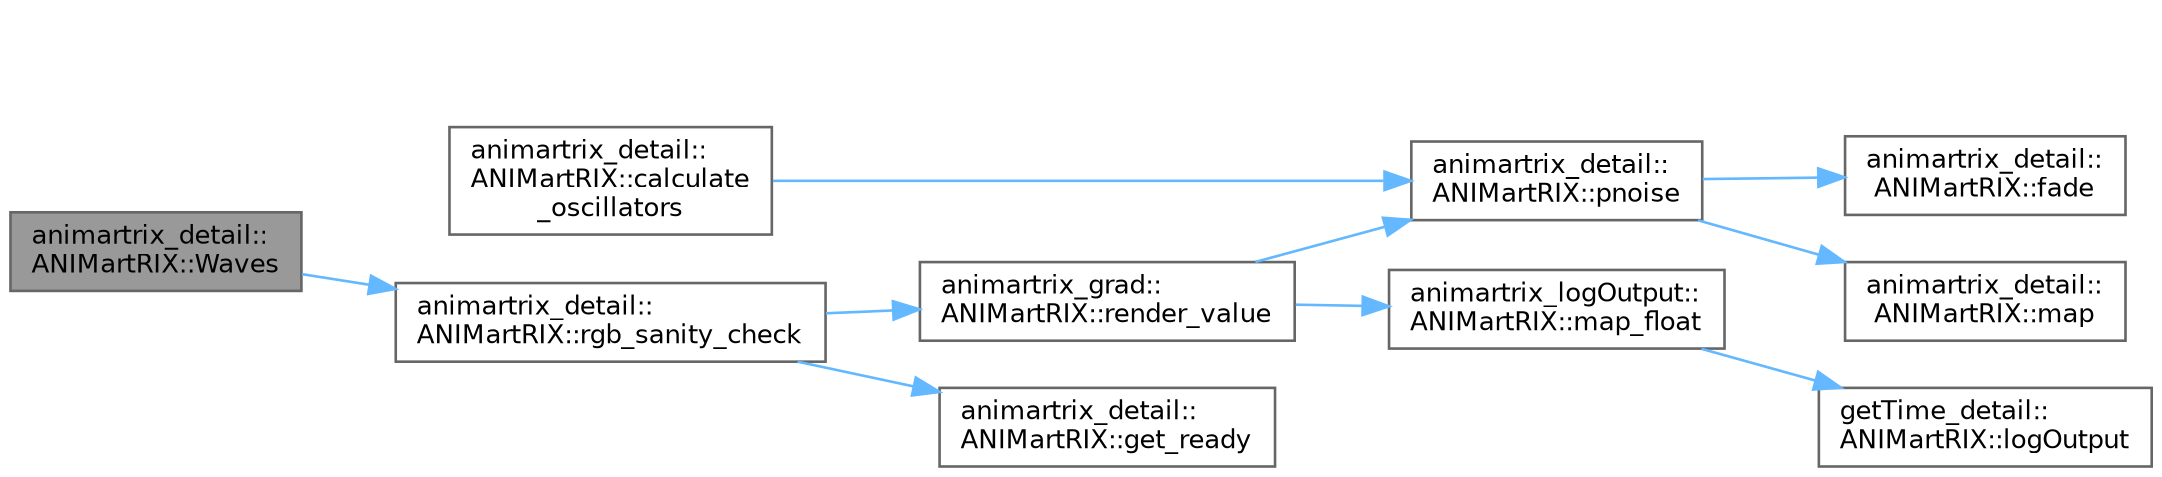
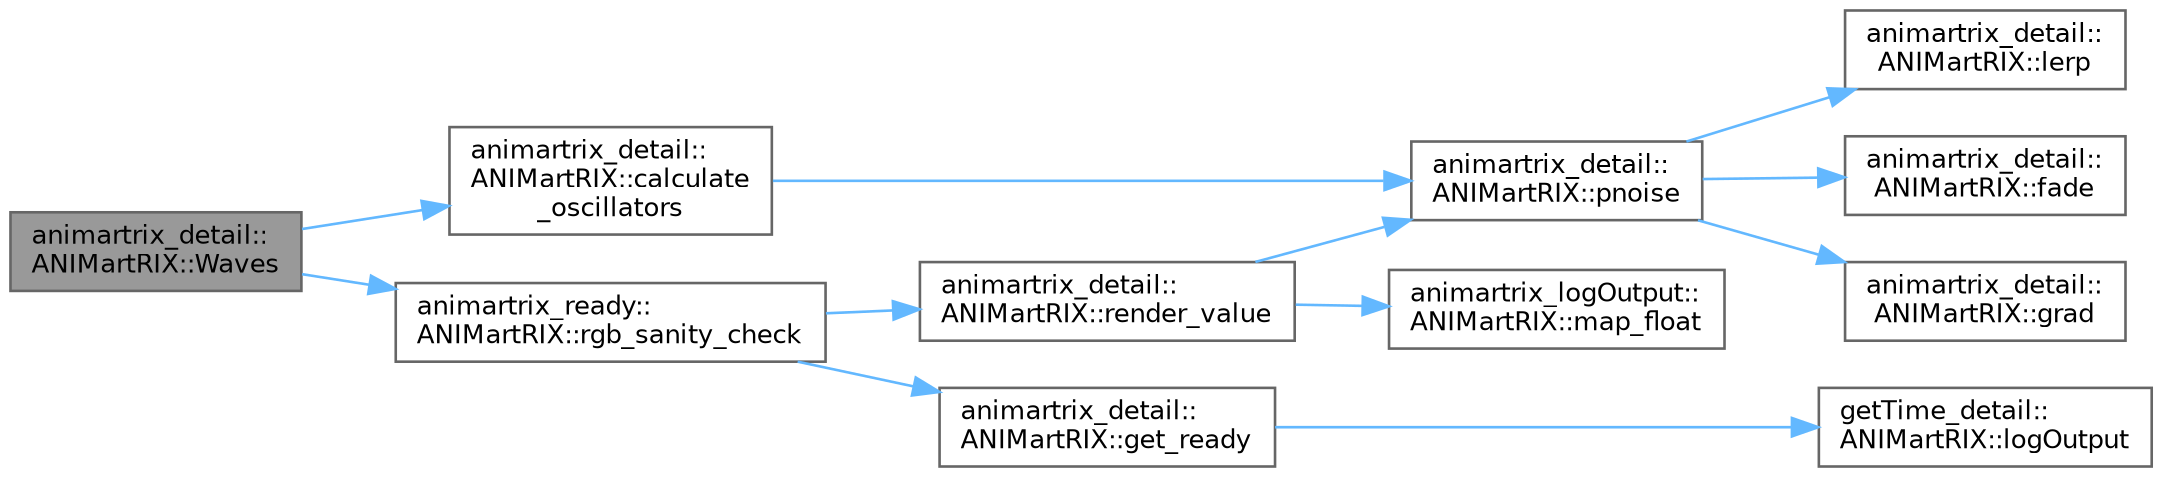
node "animartrix_detail:: ANIMartRIX::lerp": added
edge "animartrix_detail:: ANIMartRIX::Waves" -> "animartrix_detail:: ANIMartRIX::calculate _oscillators": added
node "animartrix_grad:: ANIMartRIX::render_value": label "animartrix_grad:: ANIMartRIX::render_value" -> "animartrix_detail:: ANIMartRIX::render_value"
node "animartrix_detail:: ANIMartRIX::map": label "animartrix_detail:: ANIMartRIX::map" -> "animartrix_detail:: ANIMartRIX::grad"
node "animartrix_detail:: ANIMartRIX::rgb_sanity_check": label "animartrix_detail:: ANIMartRIX::rgb_sanity_check" -> "animartrix_ready:: ANIMartRIX::rgb_sanity_check"
edge "animartrix_logOutput:: ANIMartRIX::map_float" -> "getTime_detail:: ANIMartRIX::logOutput": now "animartrix_detail:: ANIMartRIX::get_ready" -> "getTime_detail:: ANIMartRIX::logOutput"
